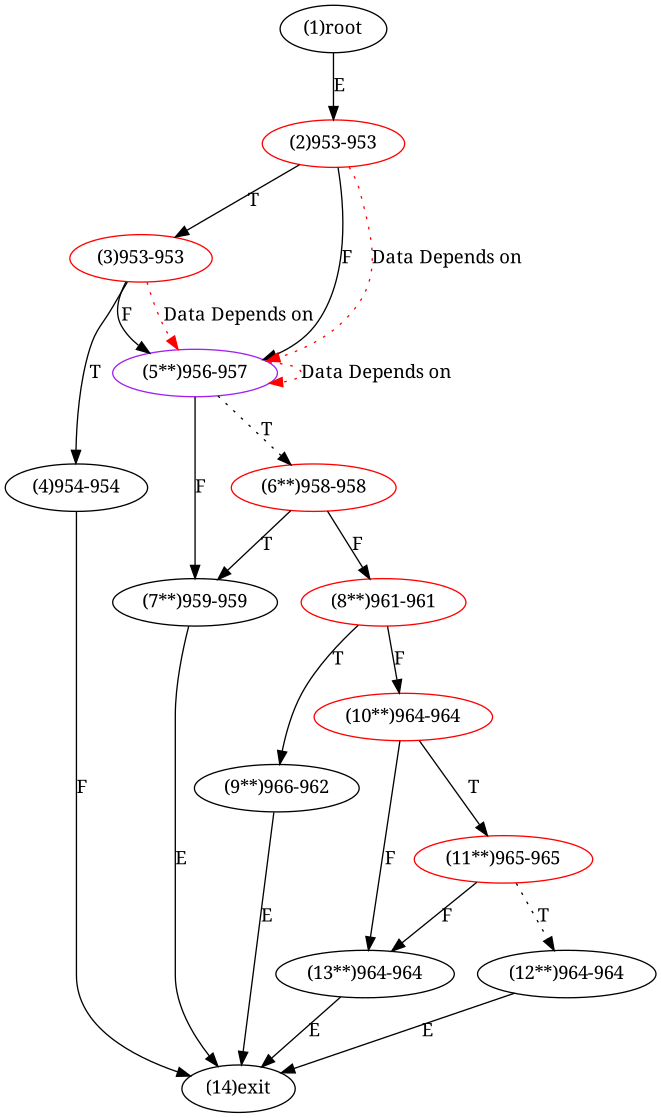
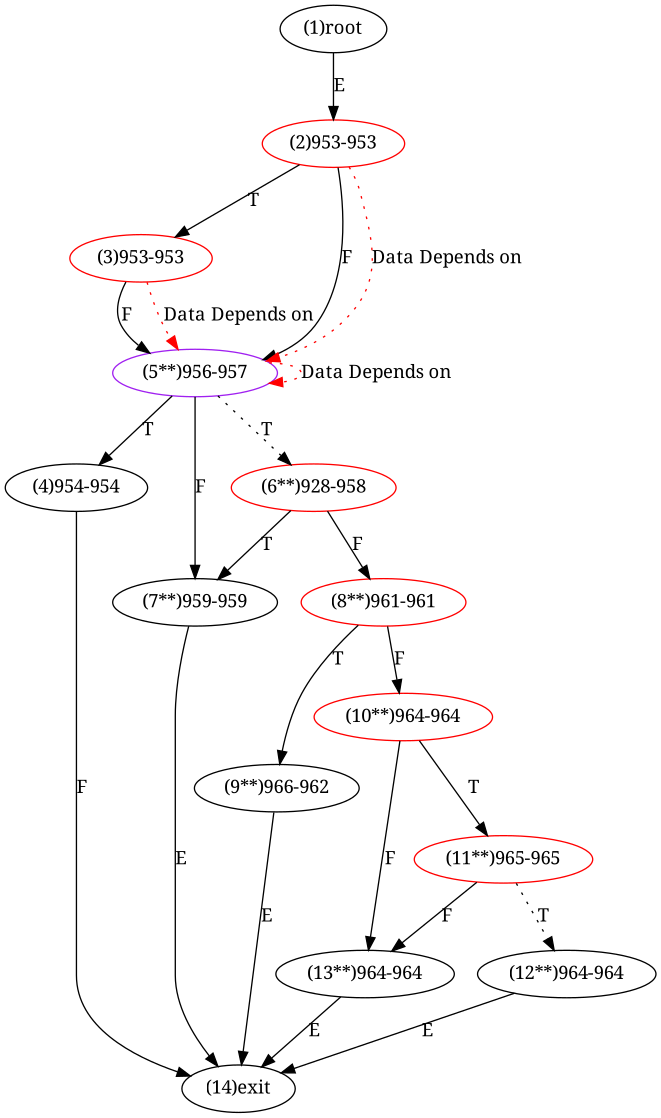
edge "(3)953-953" -> "(4)954-954": now "(5**)956-957" -> "(4)954-954"
node "(6**)958-958": label "(6**)958-958" -> "(6**)928-958"
